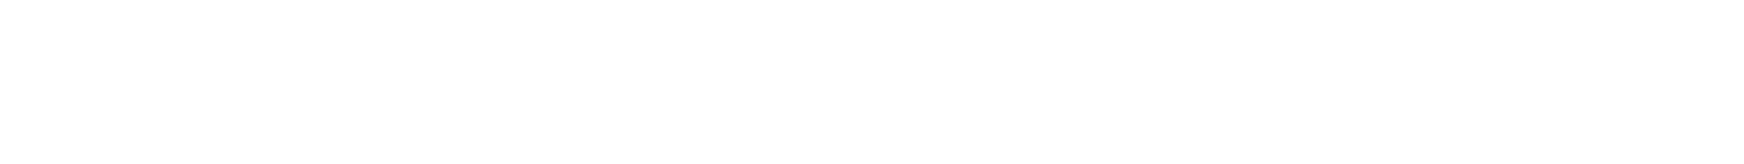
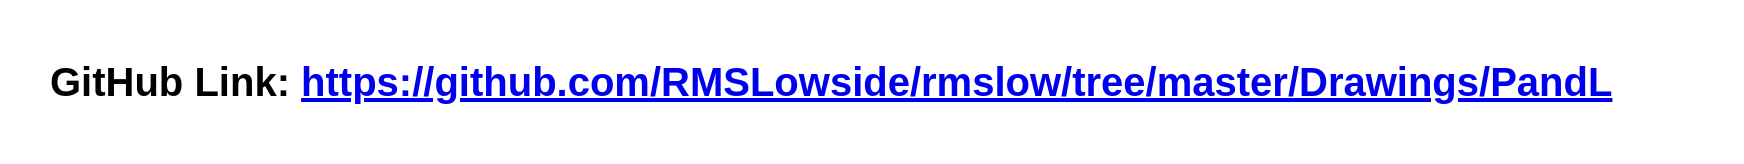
node "GitHub Link: https://github.com/RMSLowside/rmslow/tree/master/Drawings/PandL": added
